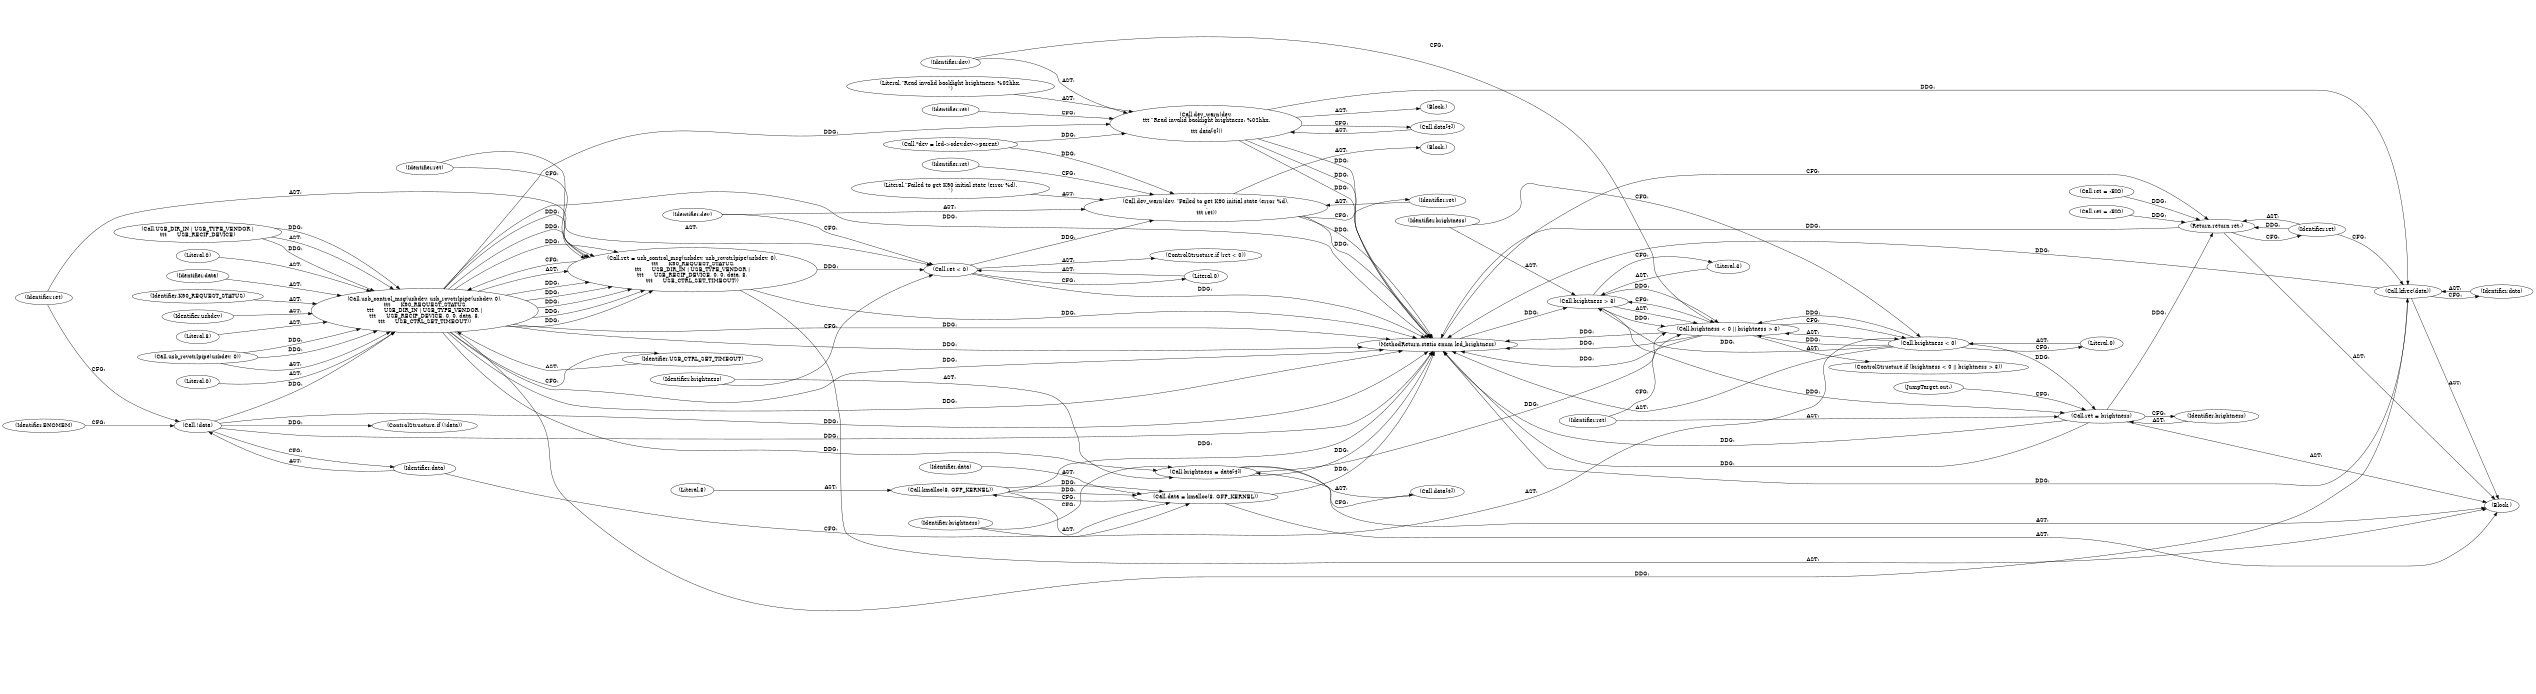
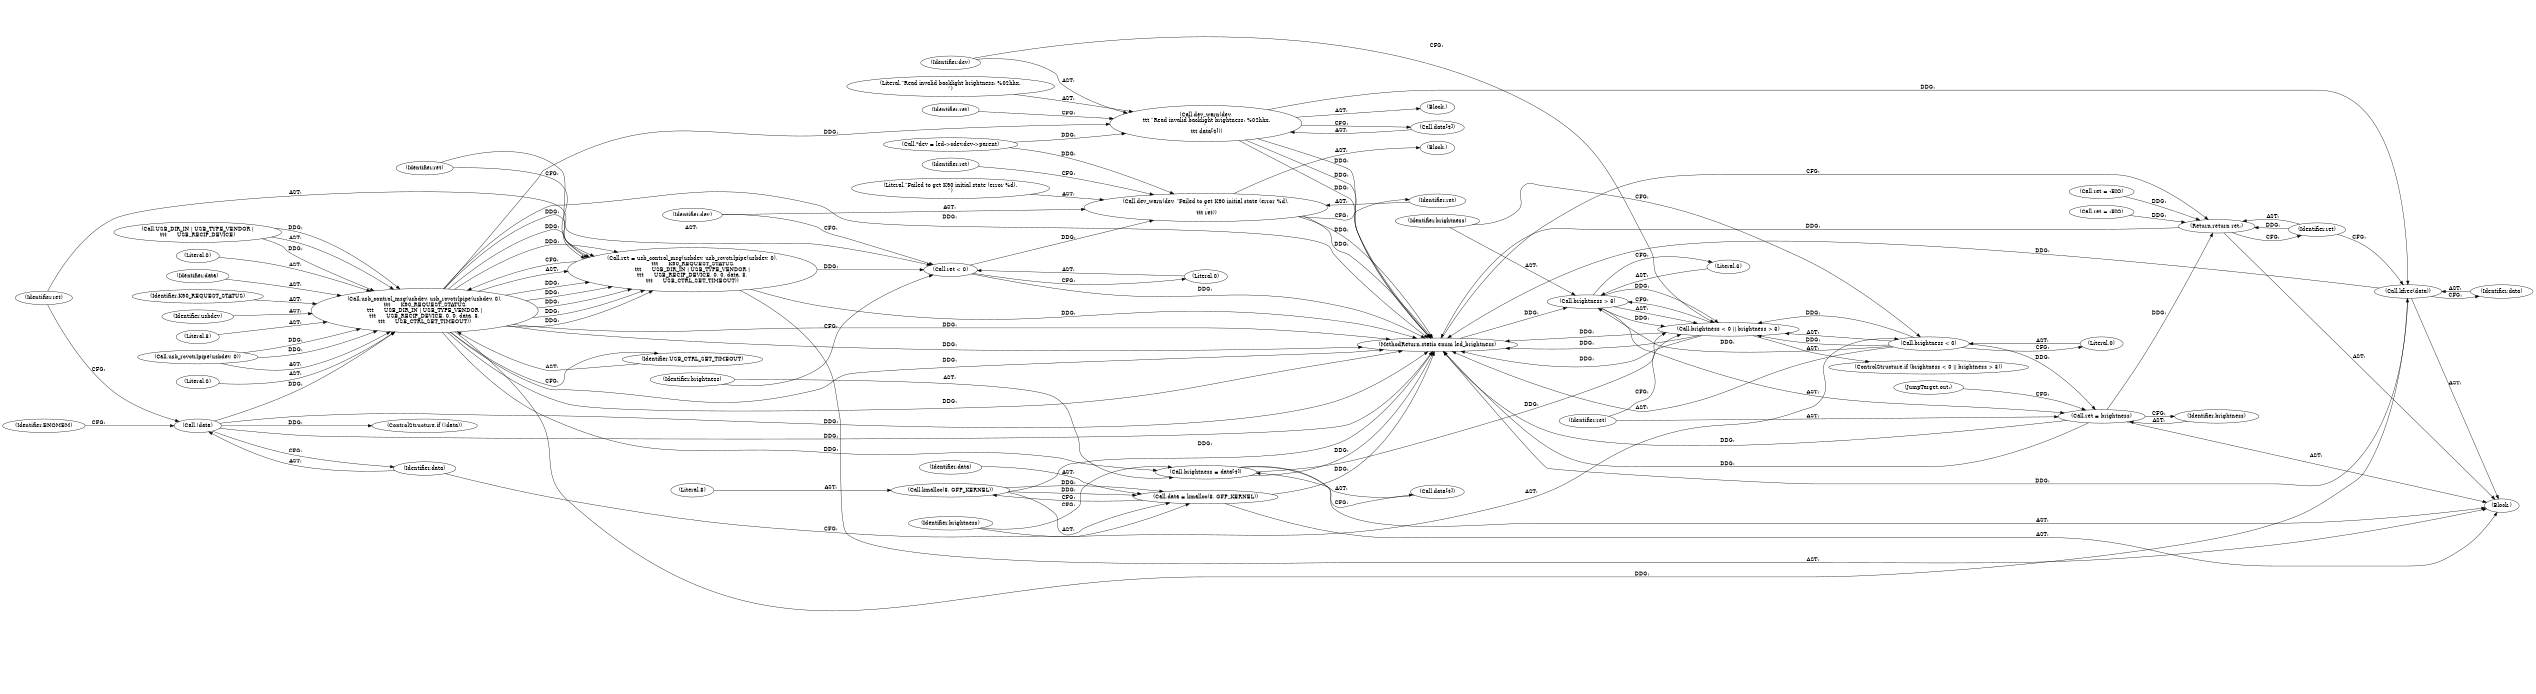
node "(ControlStructure,if (ret < 0))": removed
edge "(Call,brightness < 0 || brightness > 3)" -> "(Call,brightness < 0)": removed, label "CFG:"
edge "(Call,brightness > 3)" -> "(Call,ret = brightness)": label "DDG: " -> "AST: "
